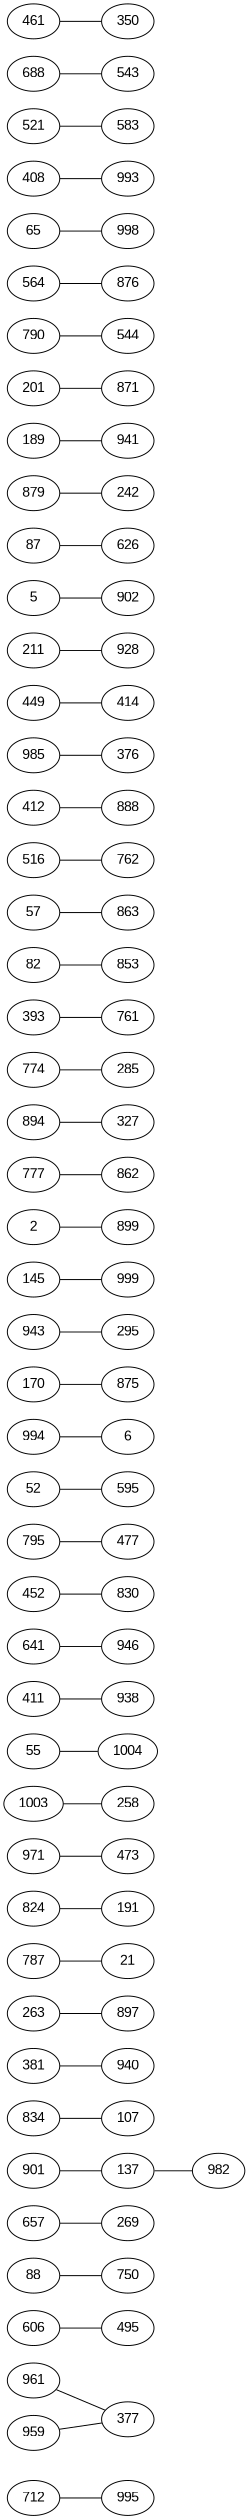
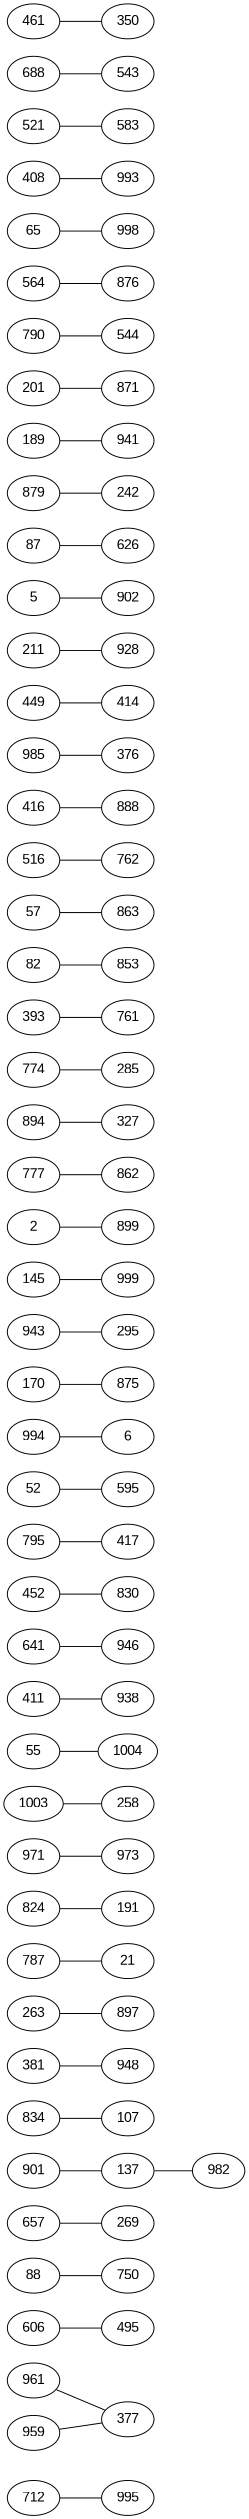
node "412": label "412" -> "416"
node "477": label "477" -> "417"
node "473": label "473" -> "973"
node "940": label "940" -> "948"
